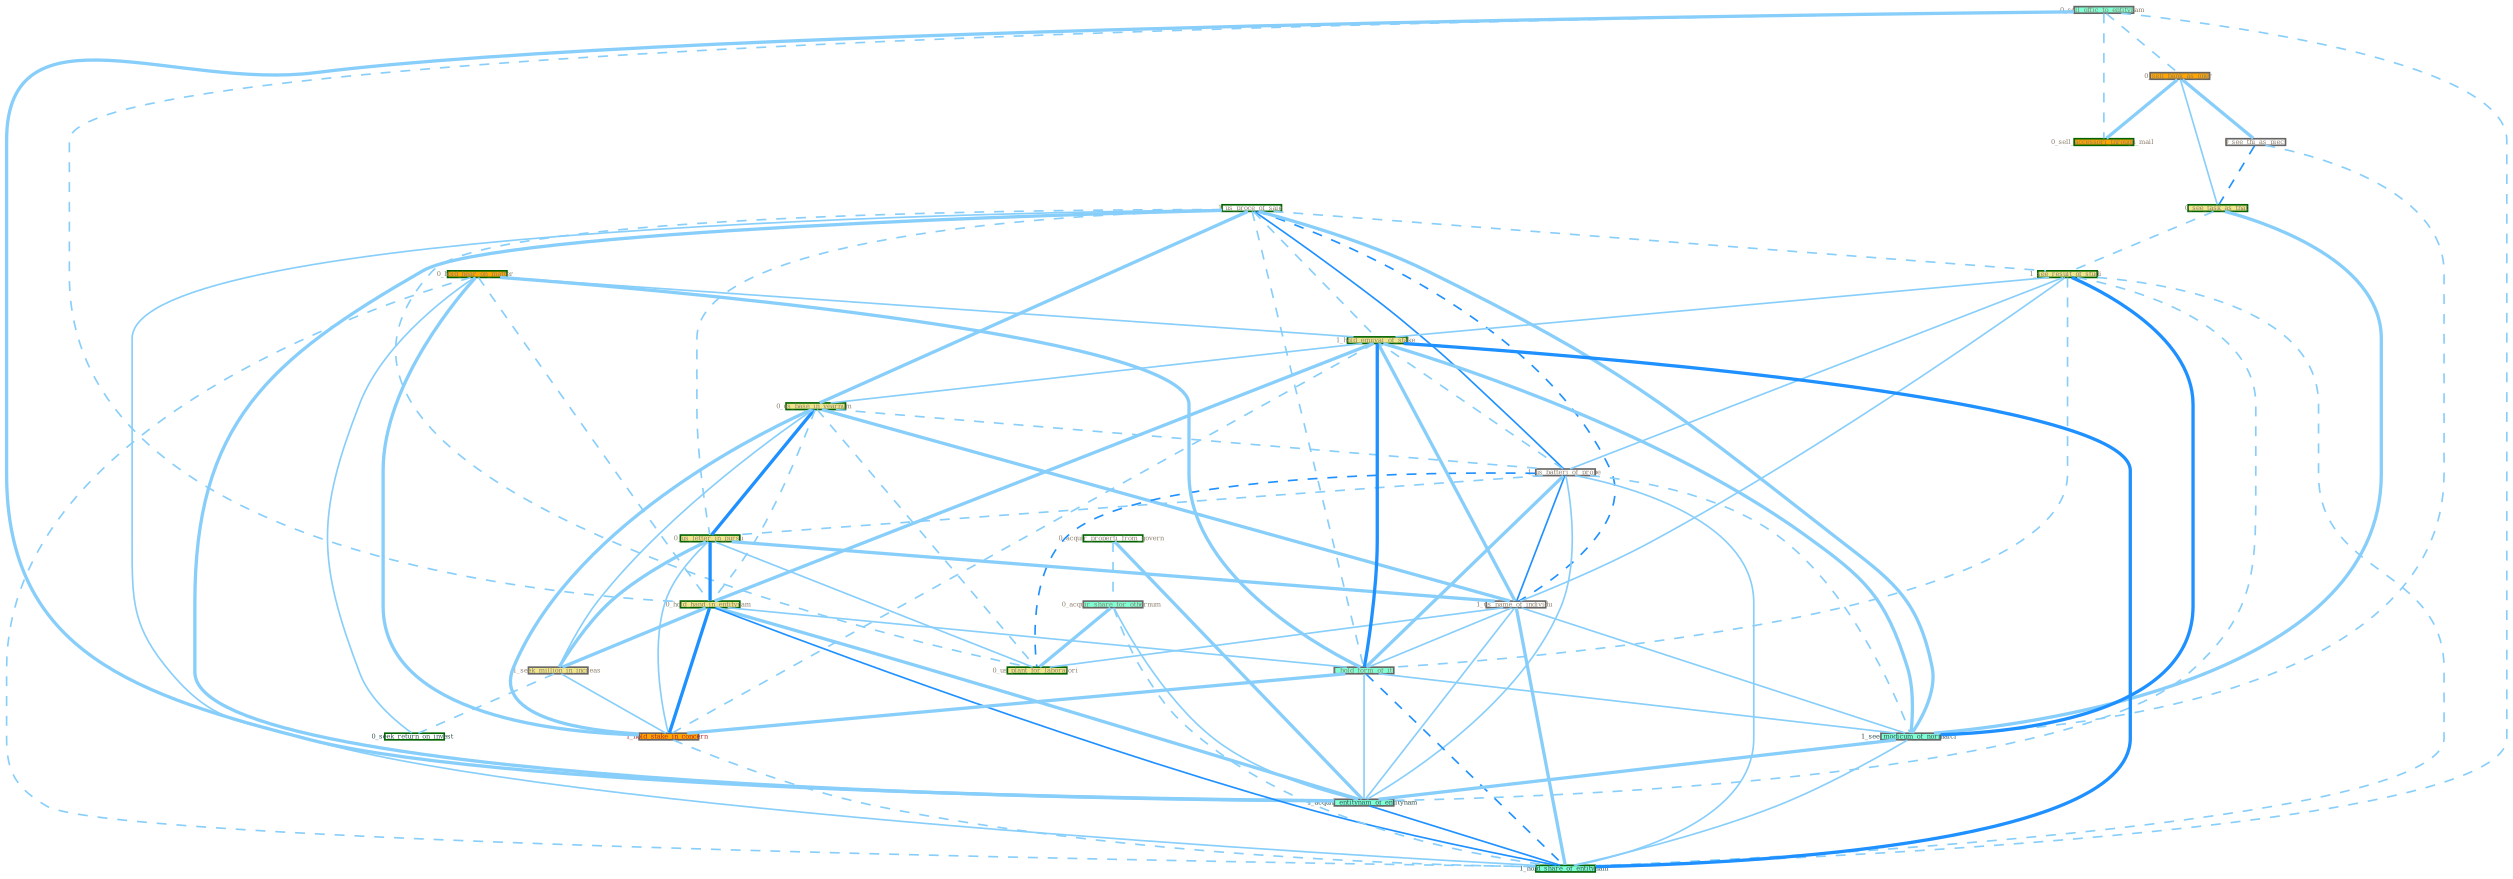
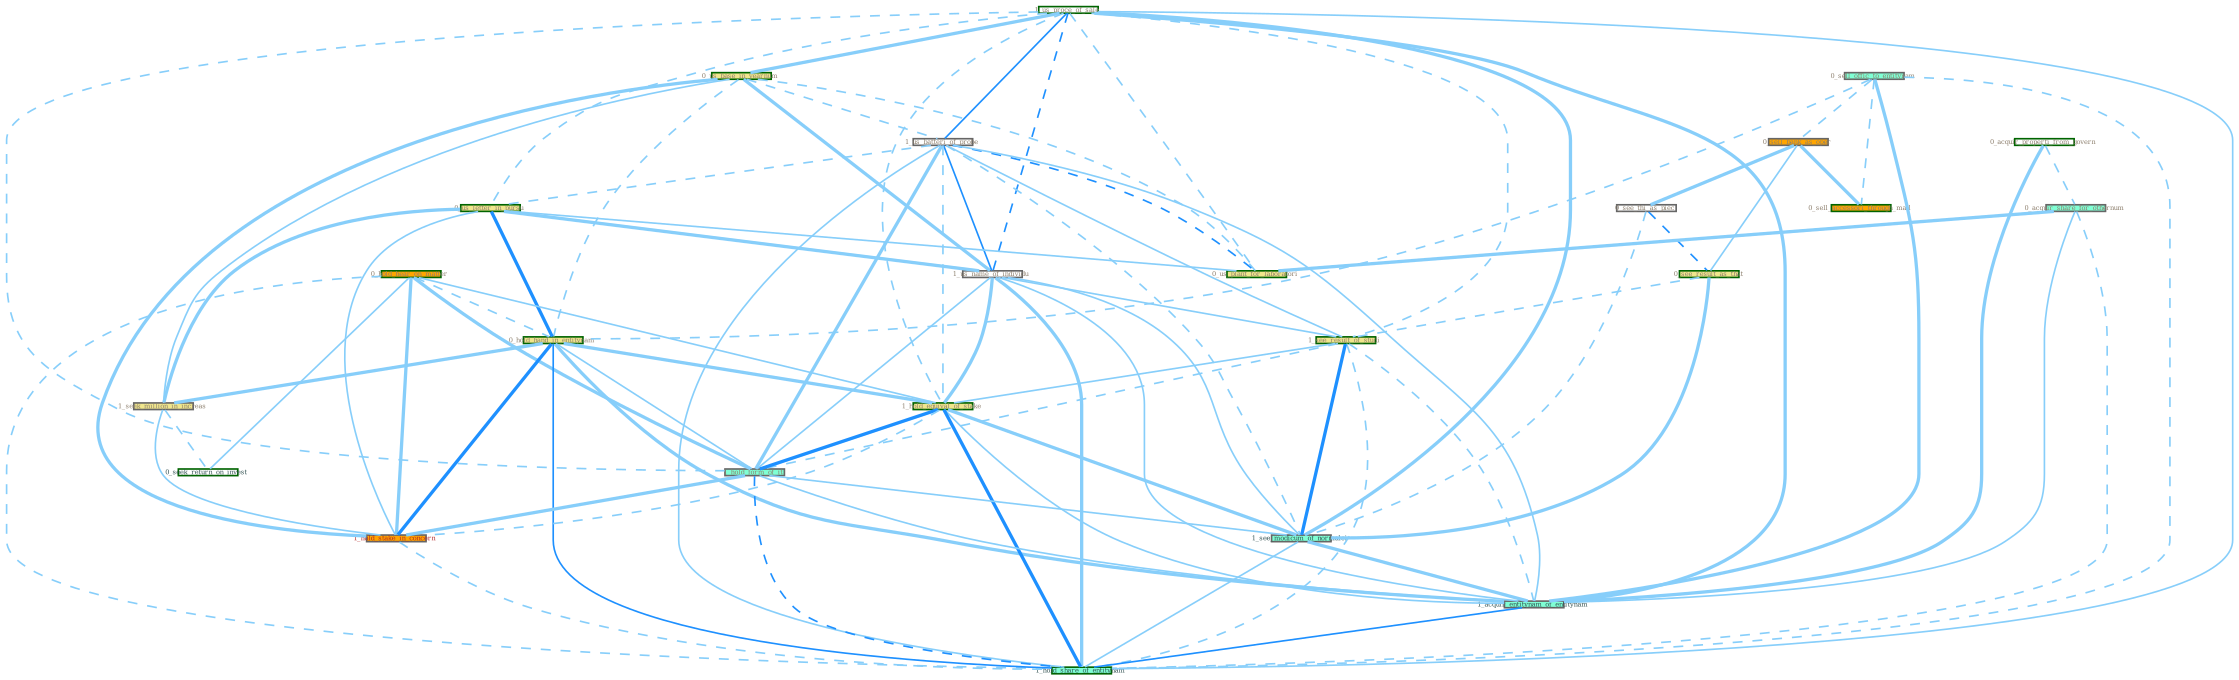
node "0_see_task_as_that": label "0_see_task_as_that" -> "0_see_result_as_that"
edge "1_hold_equival_of_stake" -- "0_us_base_in_yearnum": now "1_hold_equival_of_stake" -- "1_acquir_entitynam_of_entitynam"
edge "0_us_base_in_yearnum" -- "0_us_letter_in_pursu": removed
edge "1_us_name_of_individu" -- "0_us_plant_for_laboratori": removed
